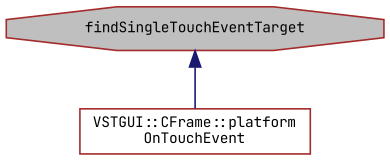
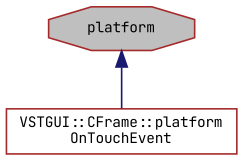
node "findSingleTouchEventTarget": label "findSingleTouchEventTarget" -> "platform"
